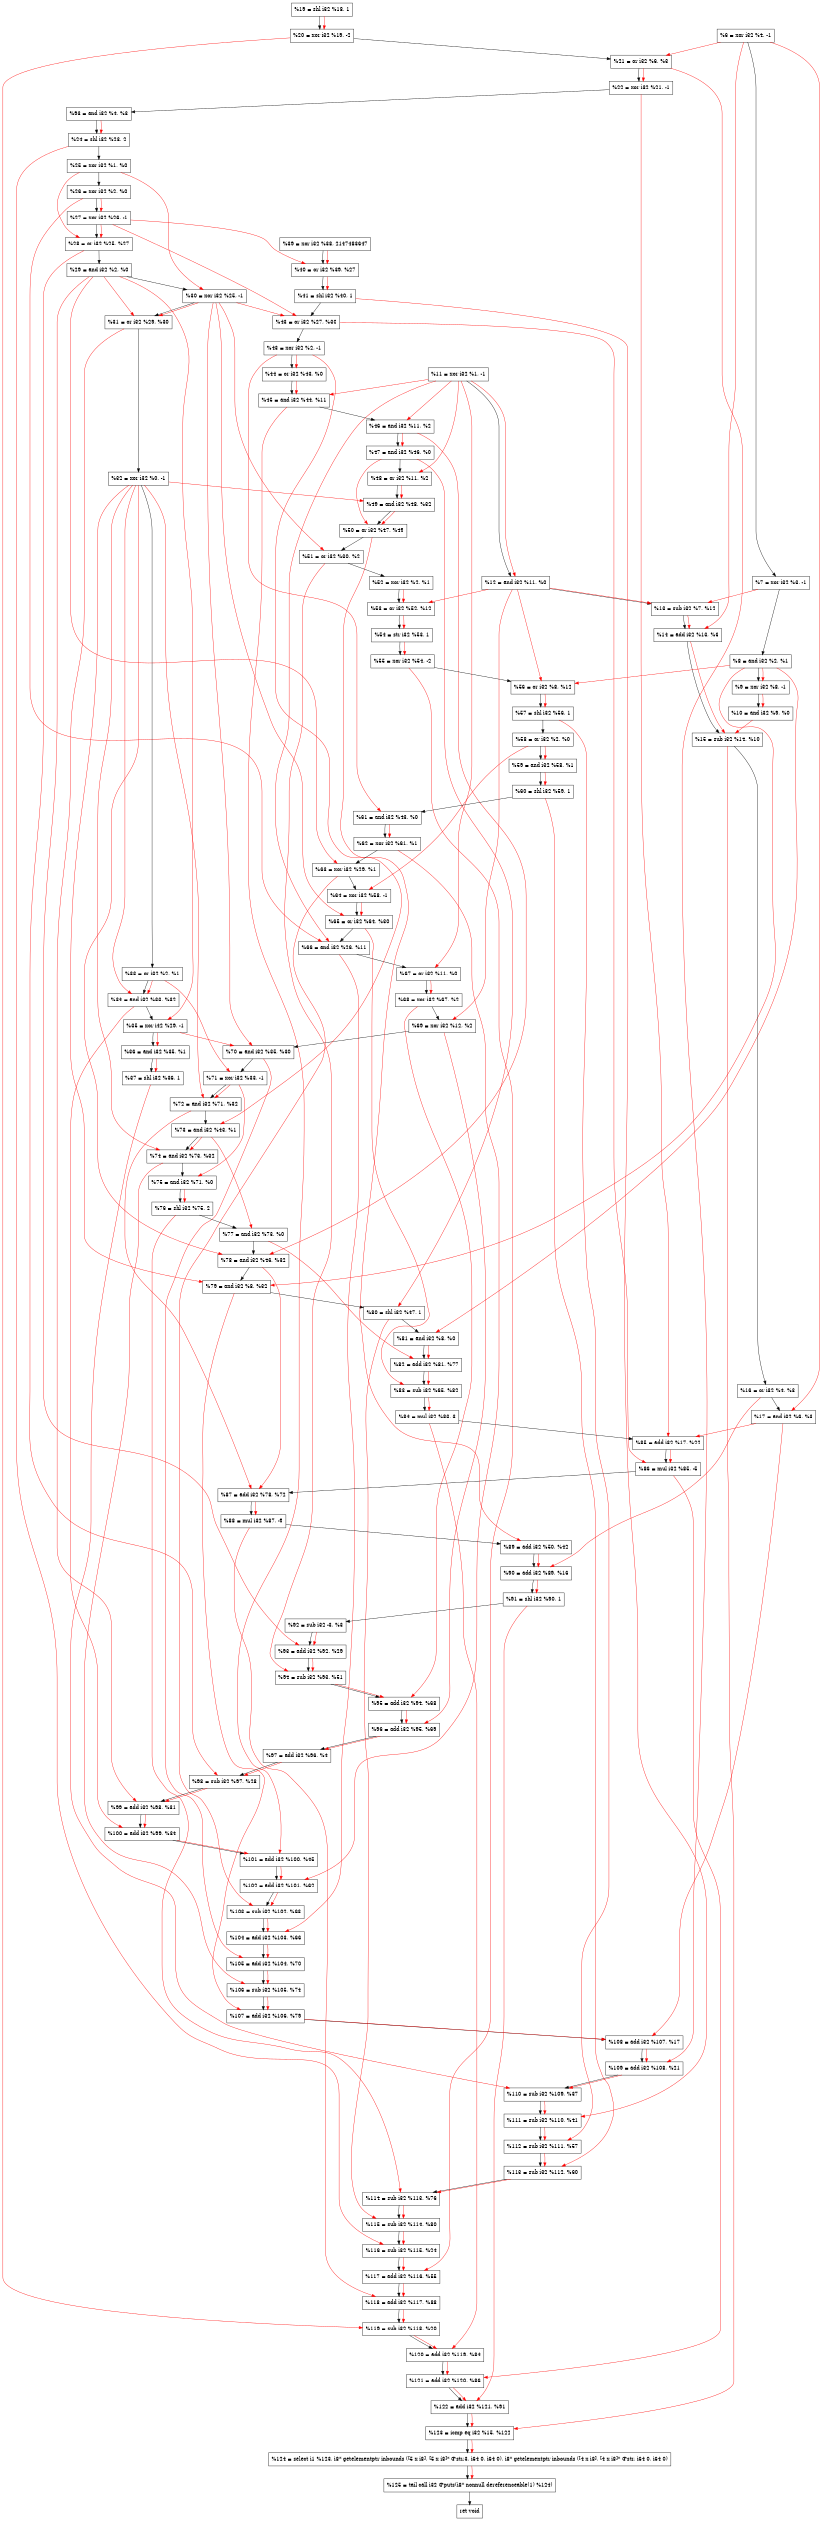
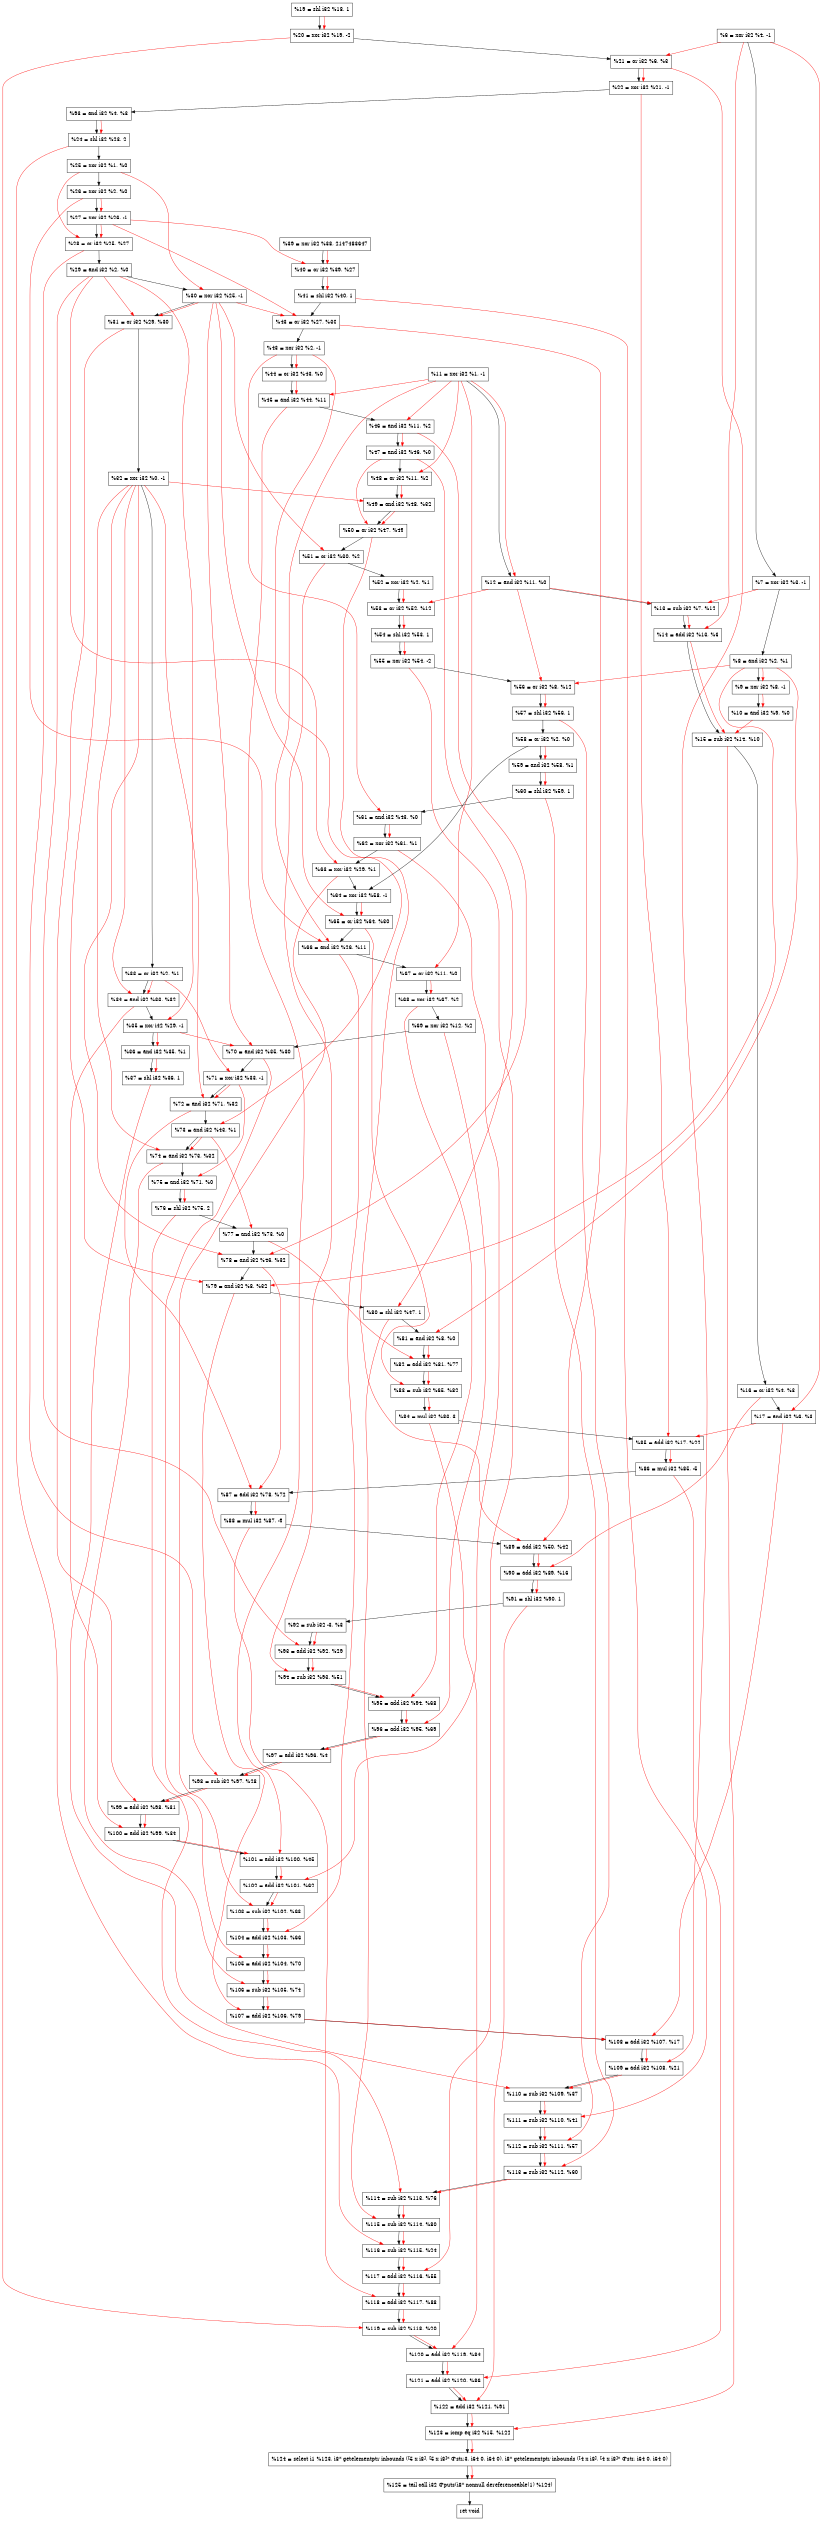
node "%54 = str i32 %53, 1": label "%54 = str i32 %53, 1" -> "%54 = shl i32 %53, 1"
edge "%43 = or i32 %27, %30" -> "%86 = mul i32 %85, -5": now "%43 = or i32 %27, %30" -> "%89 = add i32 %50, %42"
edge "%12 = and i32 %11, %0" -> "%69 = xor i32 %12, %2": removed
edge "%58 = or i32 %2, %0" -> "%64 = xor i32 %58, -1": color red -> black
